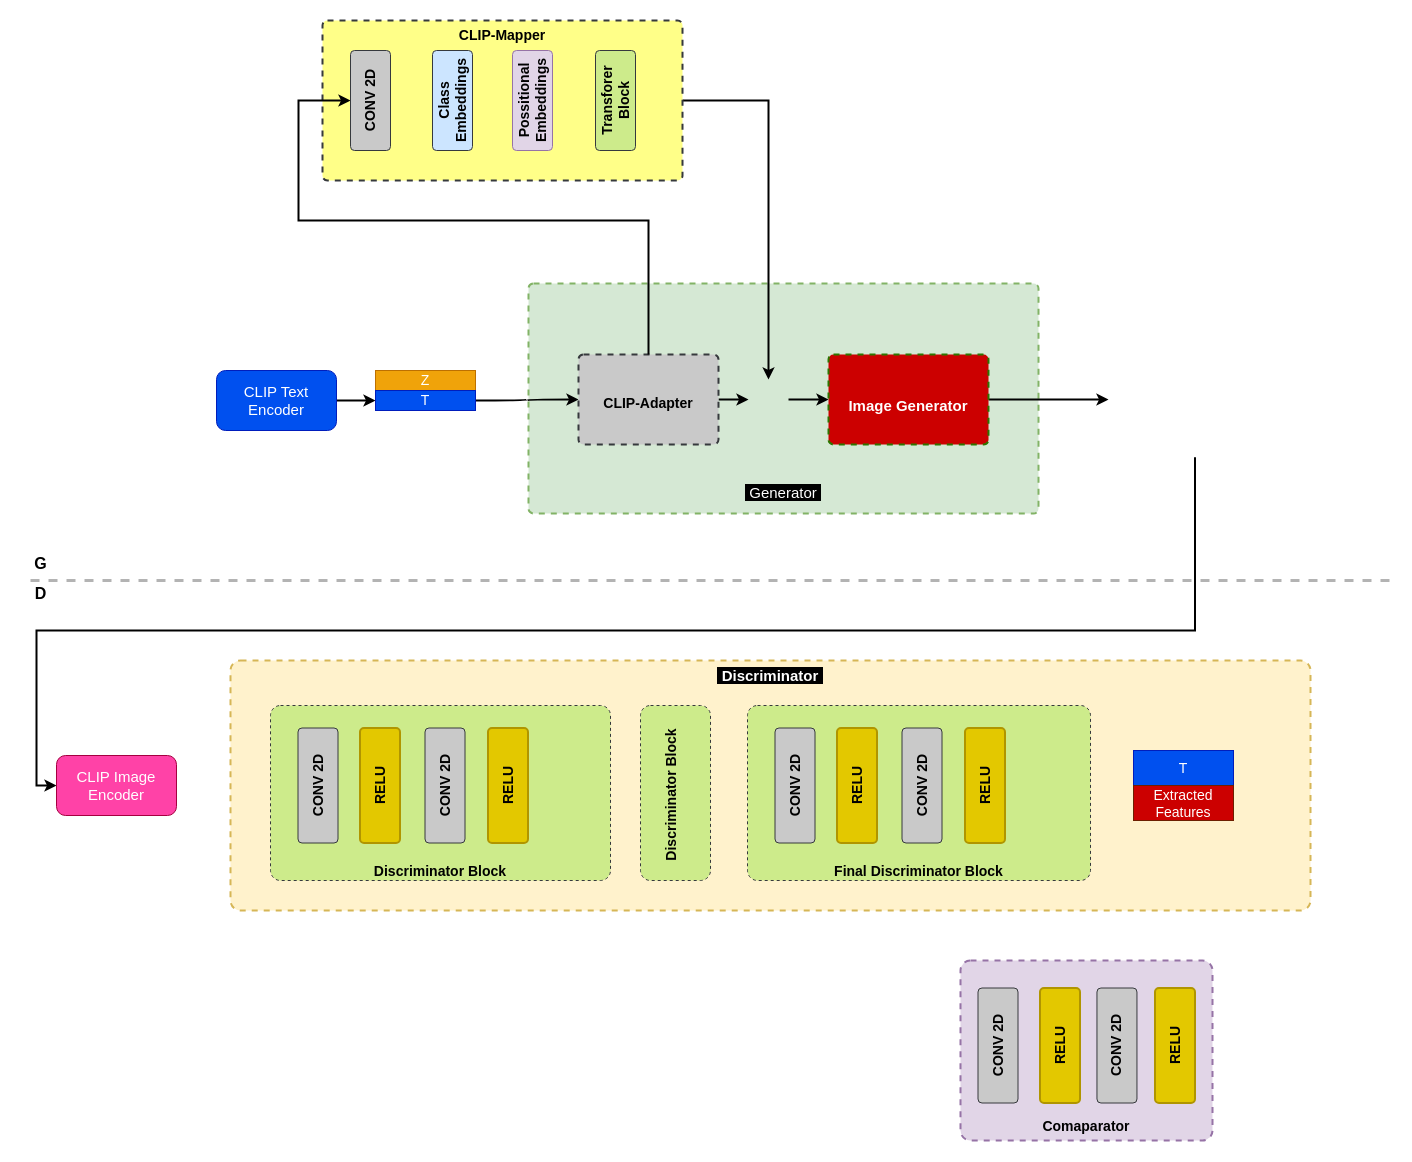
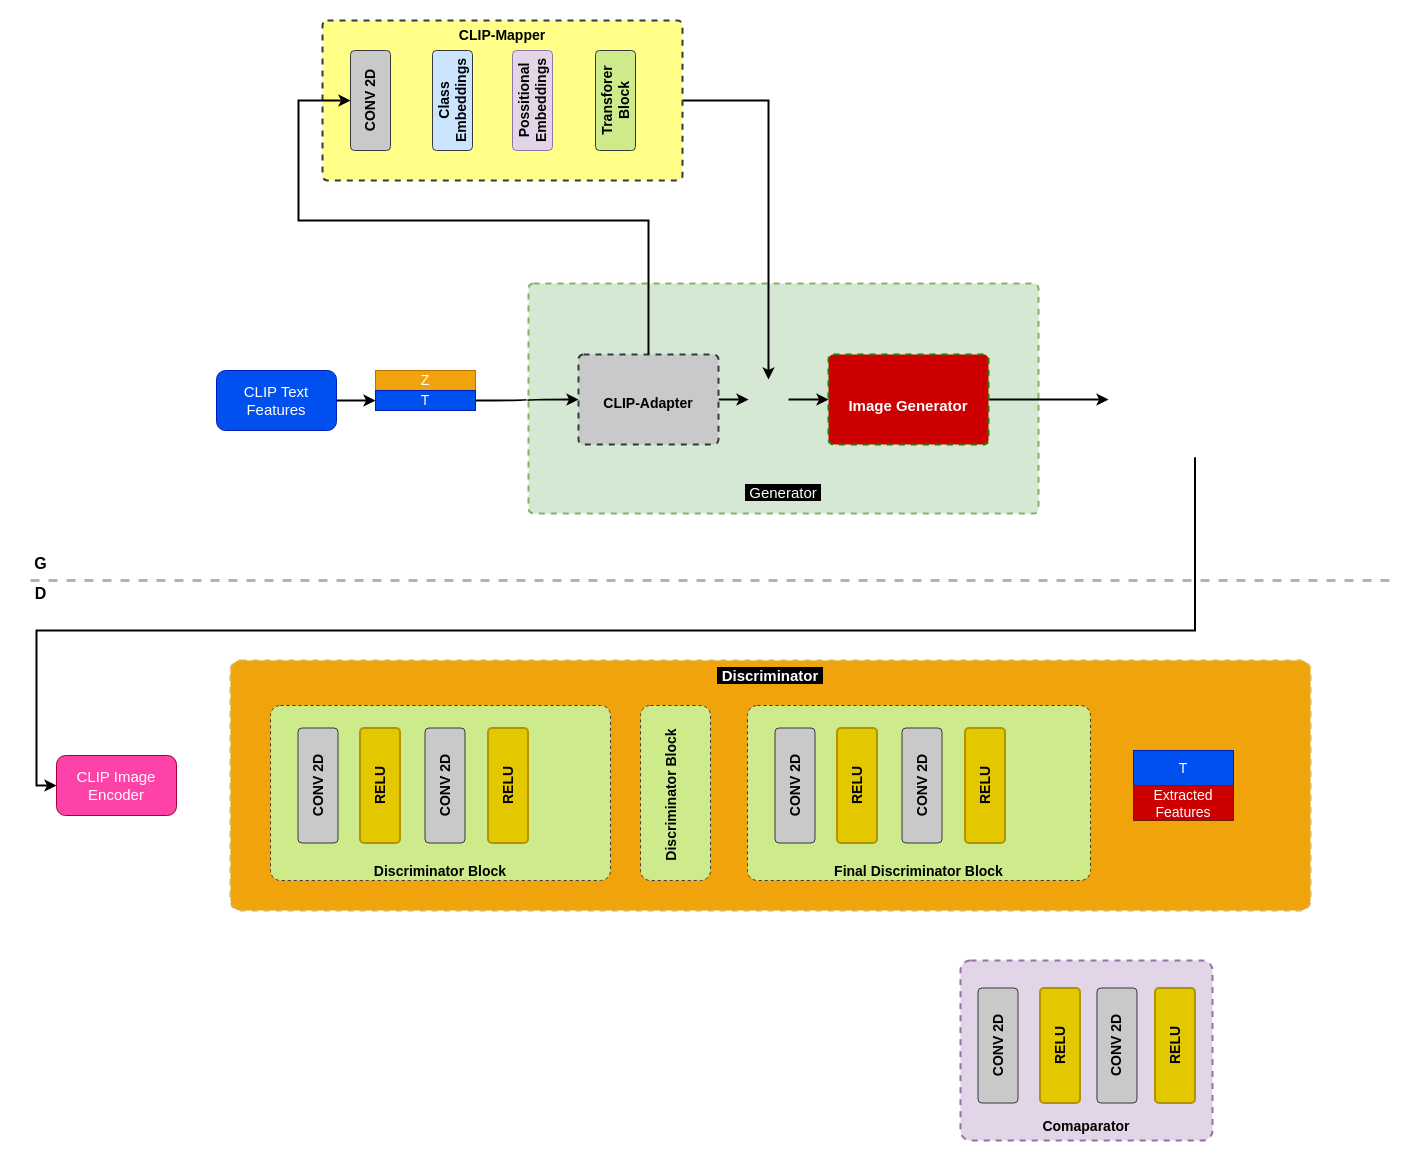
node "CLIP Text Encoder": label "CLIP Text Encoder" -> "CLIP Text Features"
node "Discriminator": fillcolor #fff2cc -> #f0a30a
